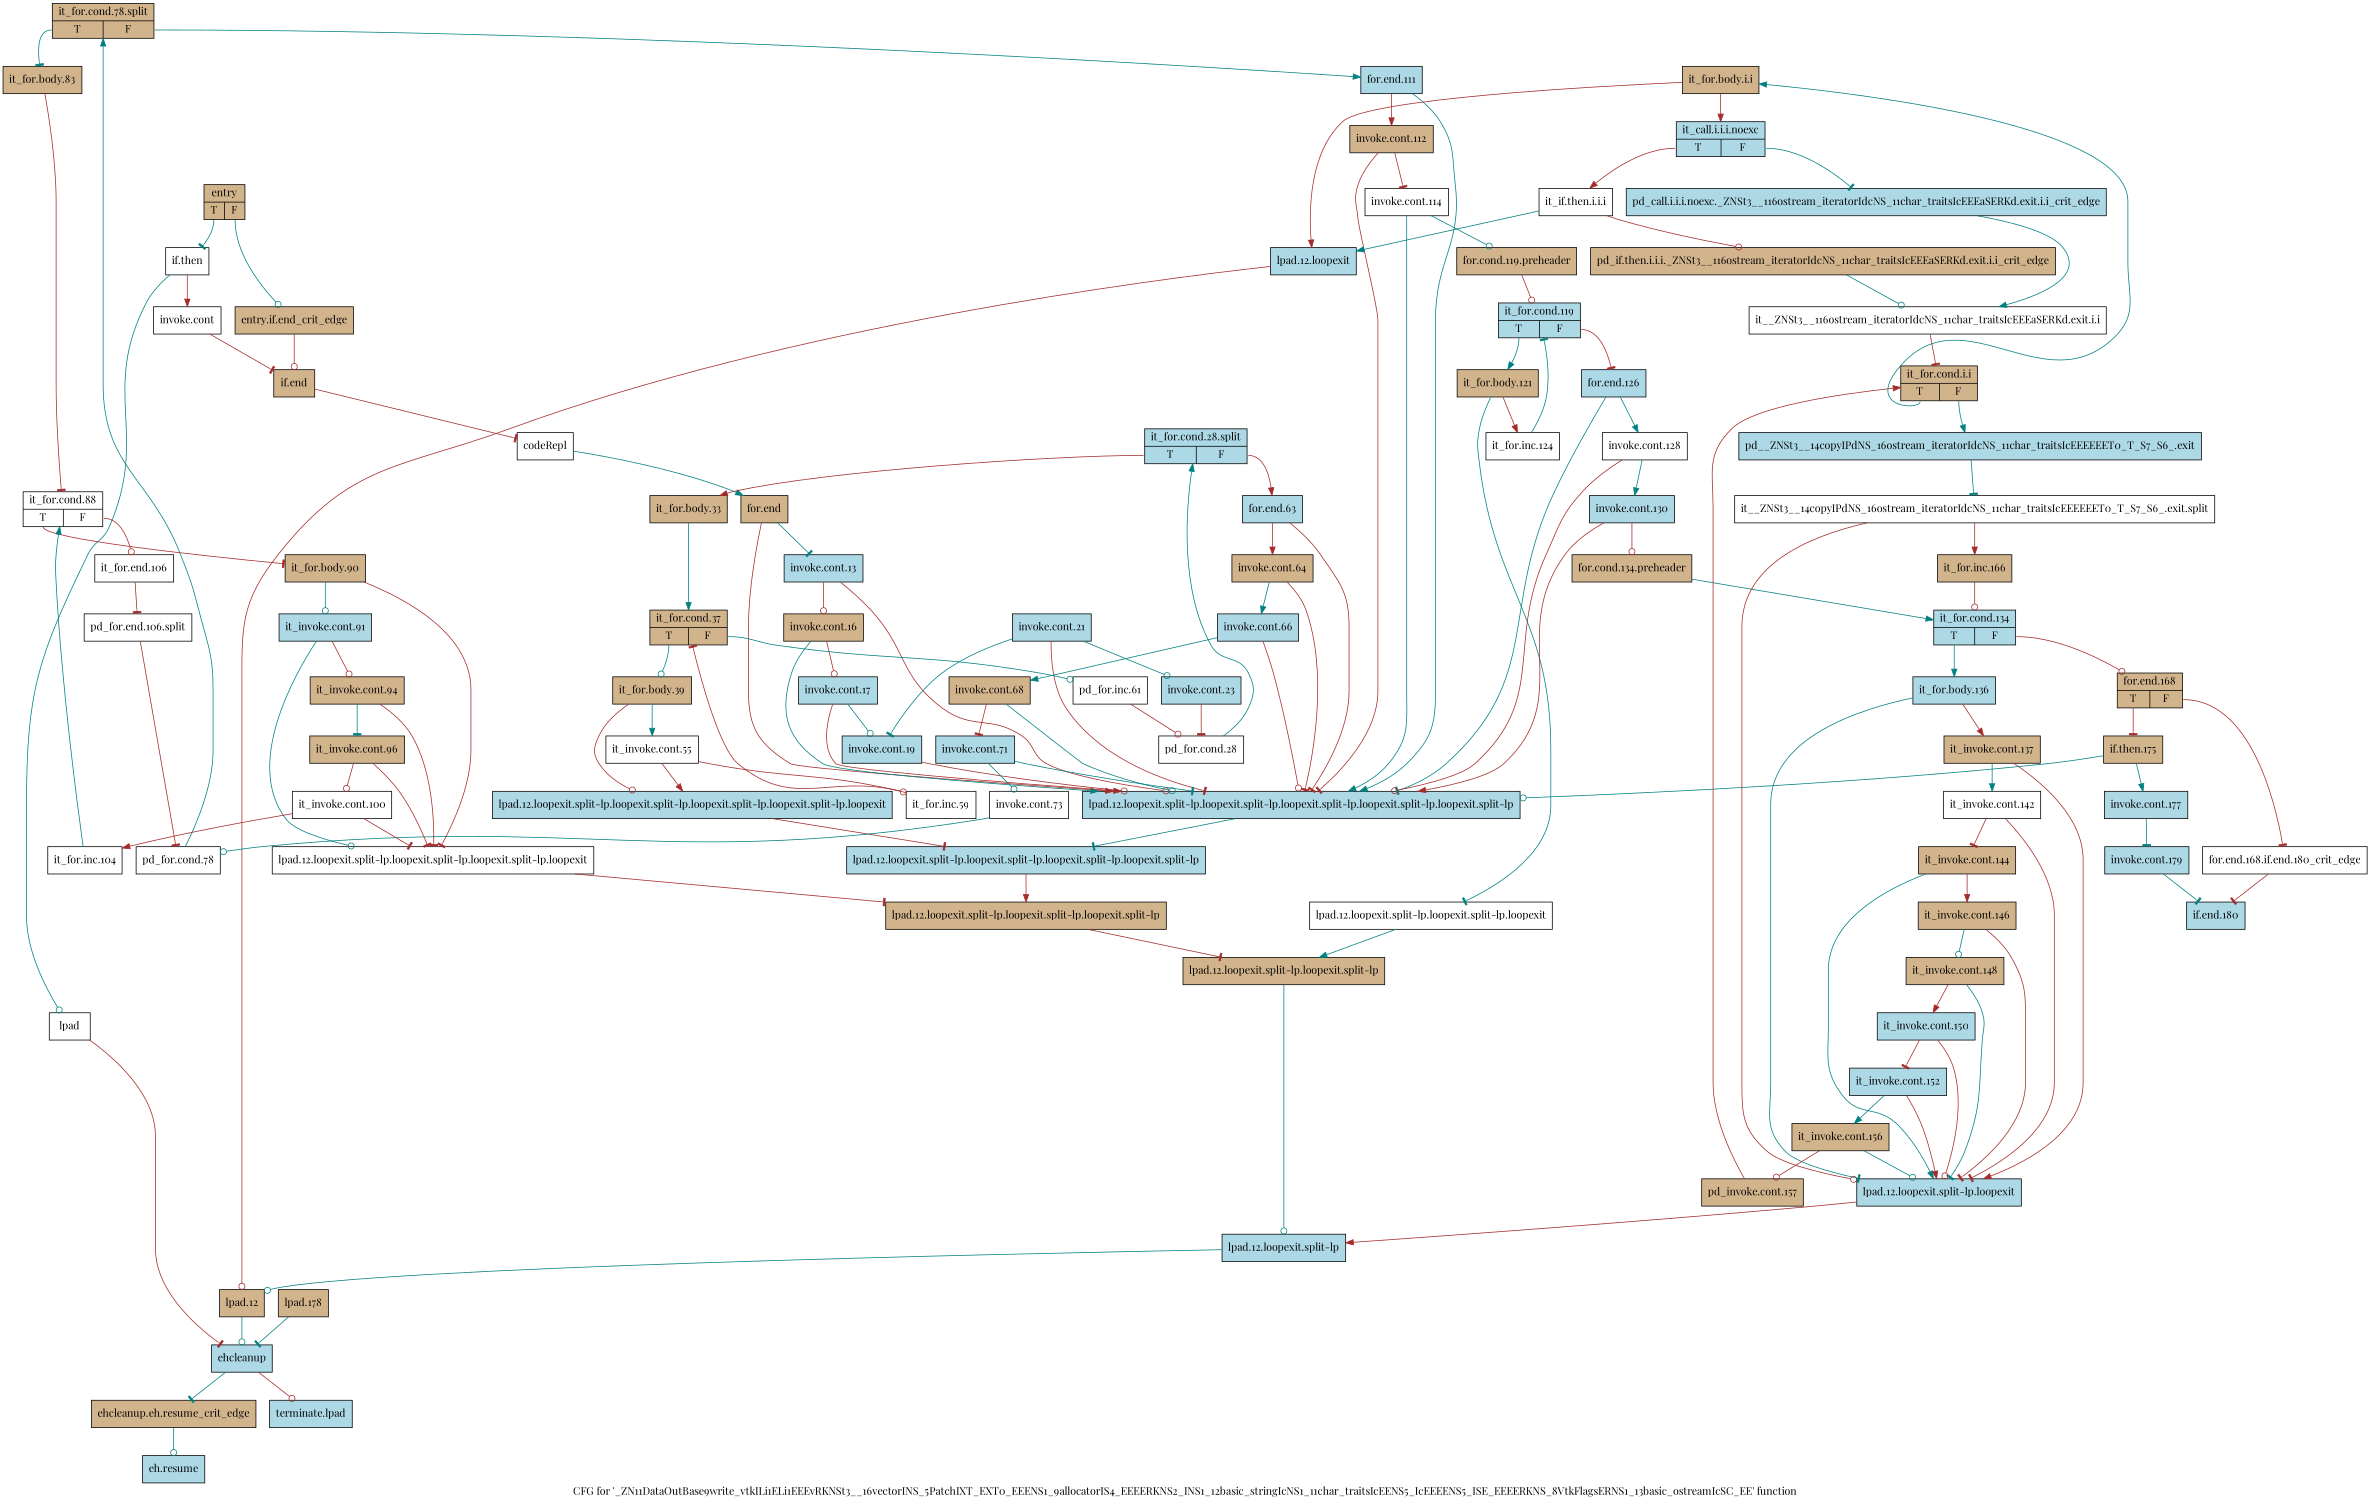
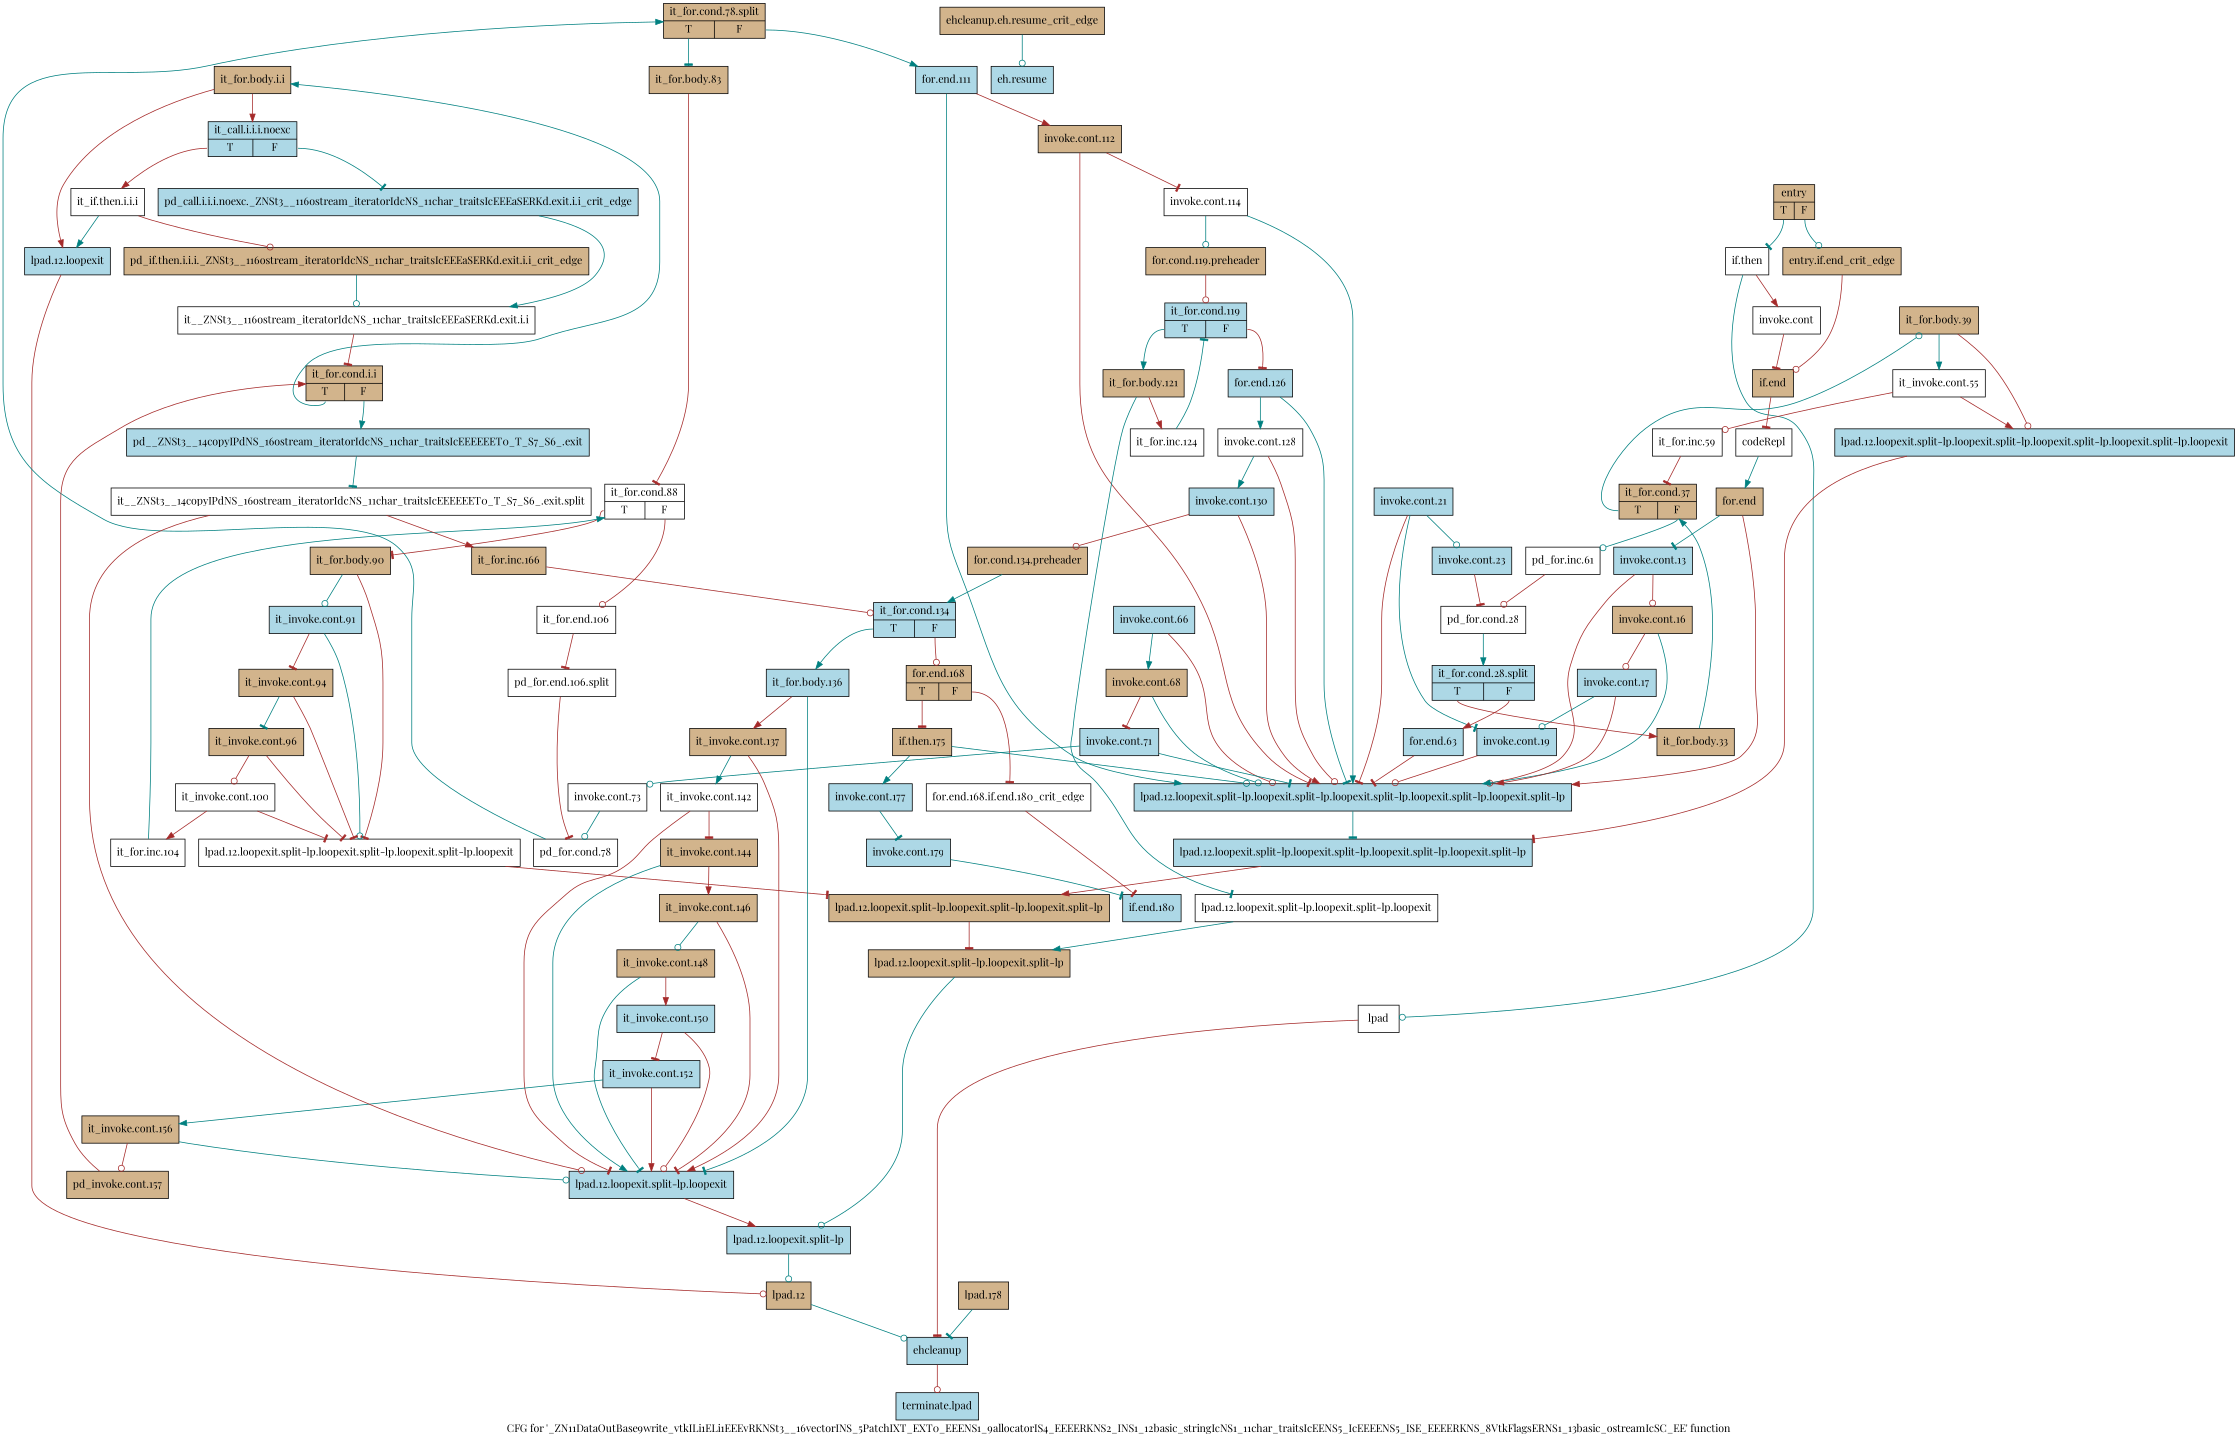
node "invoke.cont.64": removed
edge "it_invoke.cont.91" -> "it_invoke.cont.94": arrowhead odot -> tee
edge "ehcleanup" -> "ehcleanup.eh.resume_crit_edge": removed
